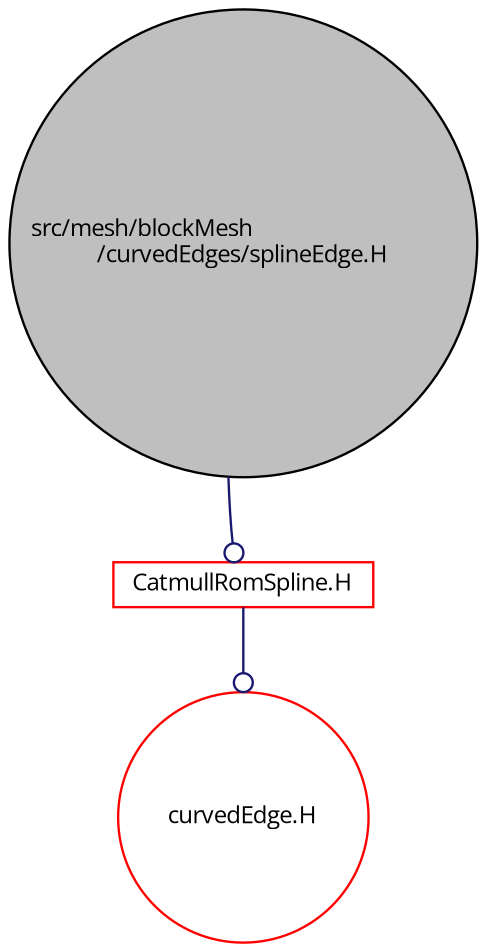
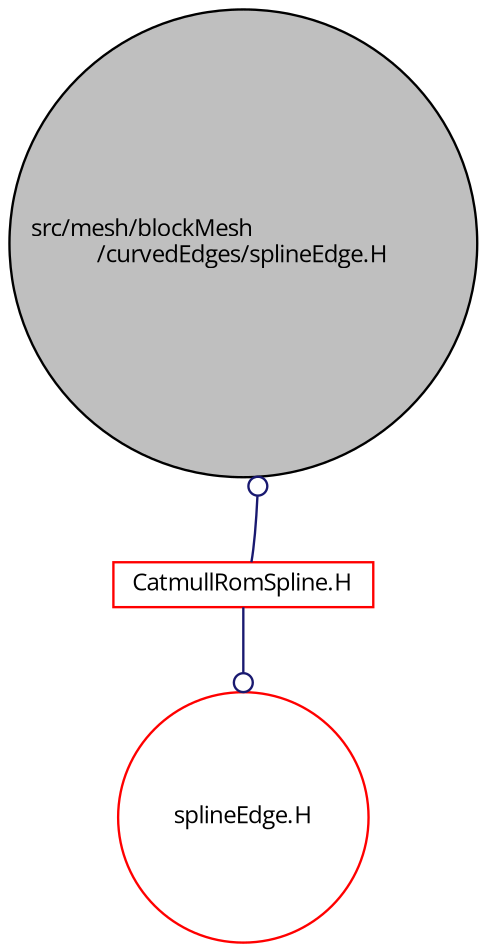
edge "src/mesh/blockMesh /curvedEdges/splineEdge.H" -> "CatmullRomSpline.H": reversed
node "curvedEdge.H": label "curvedEdge.H" -> "splineEdge.H"
